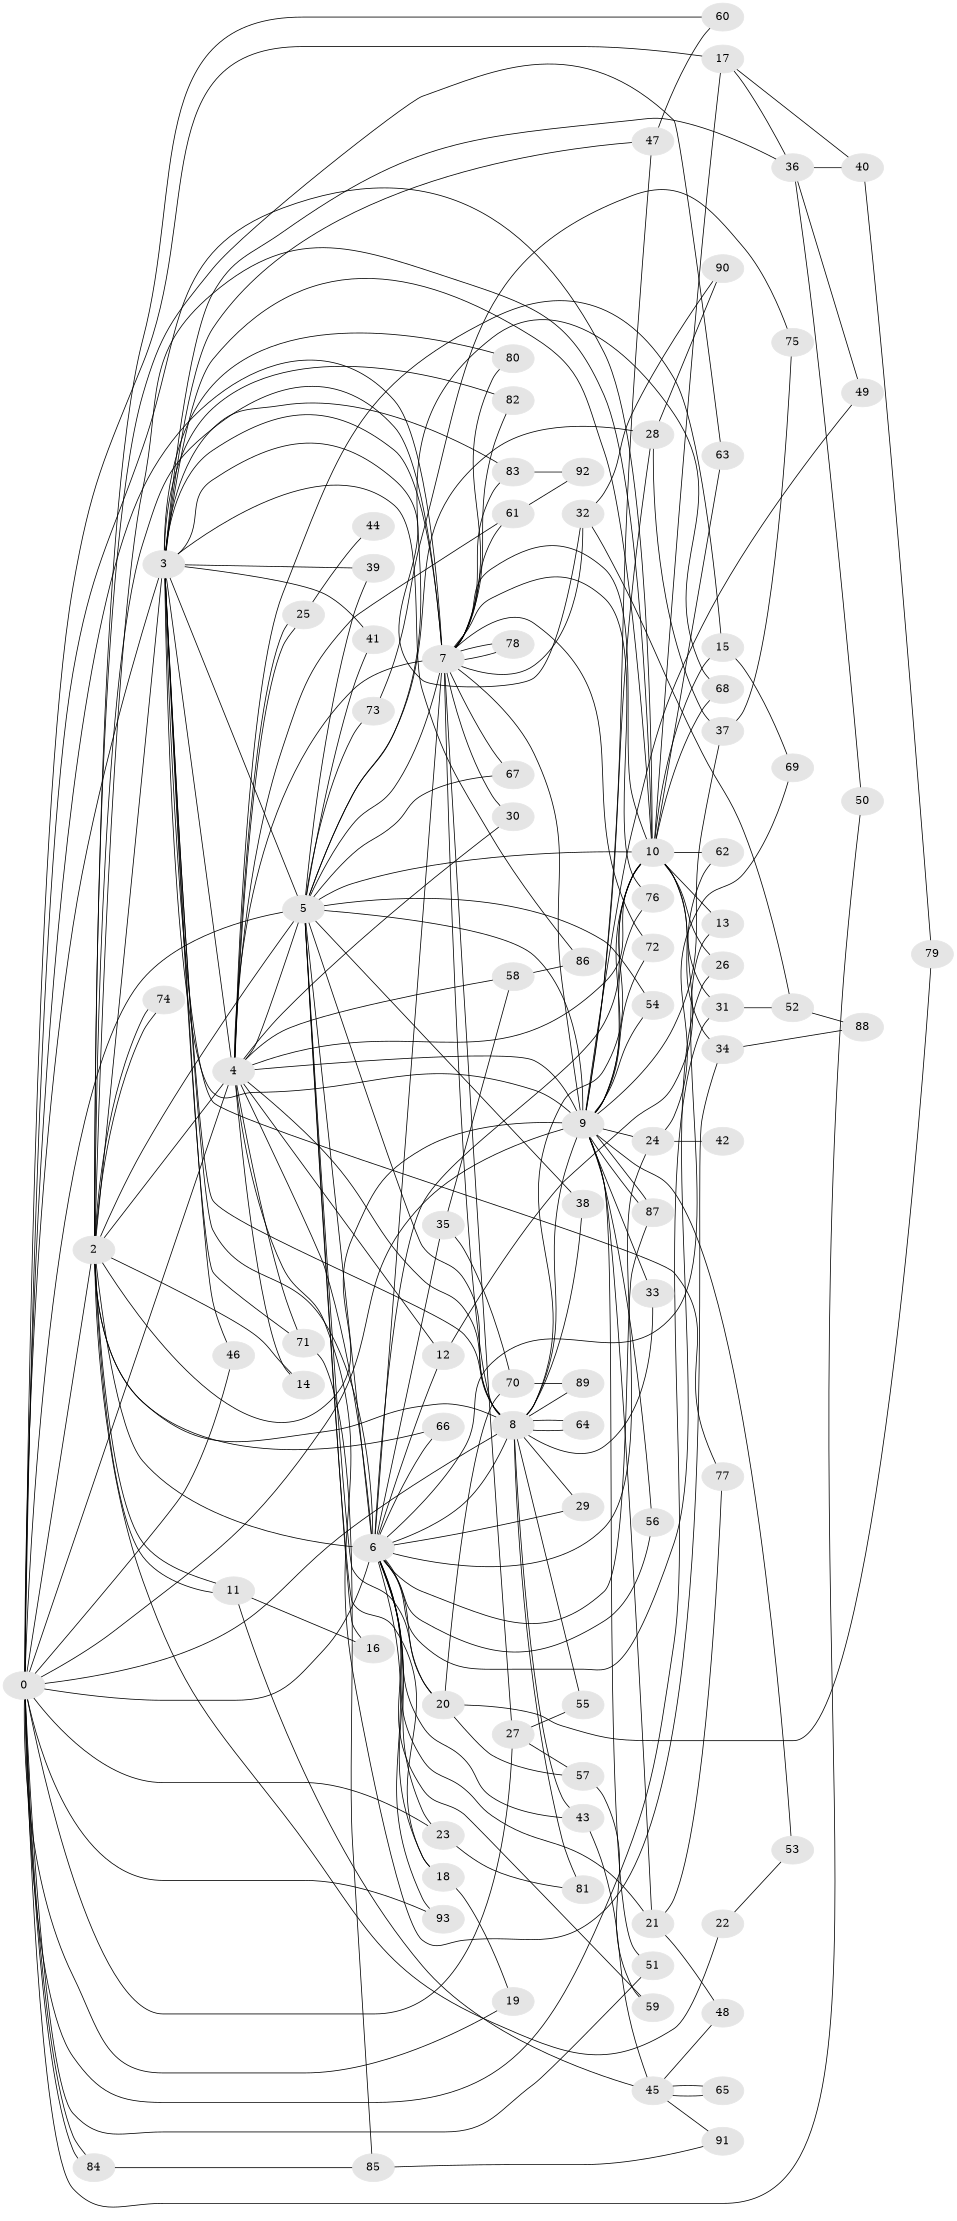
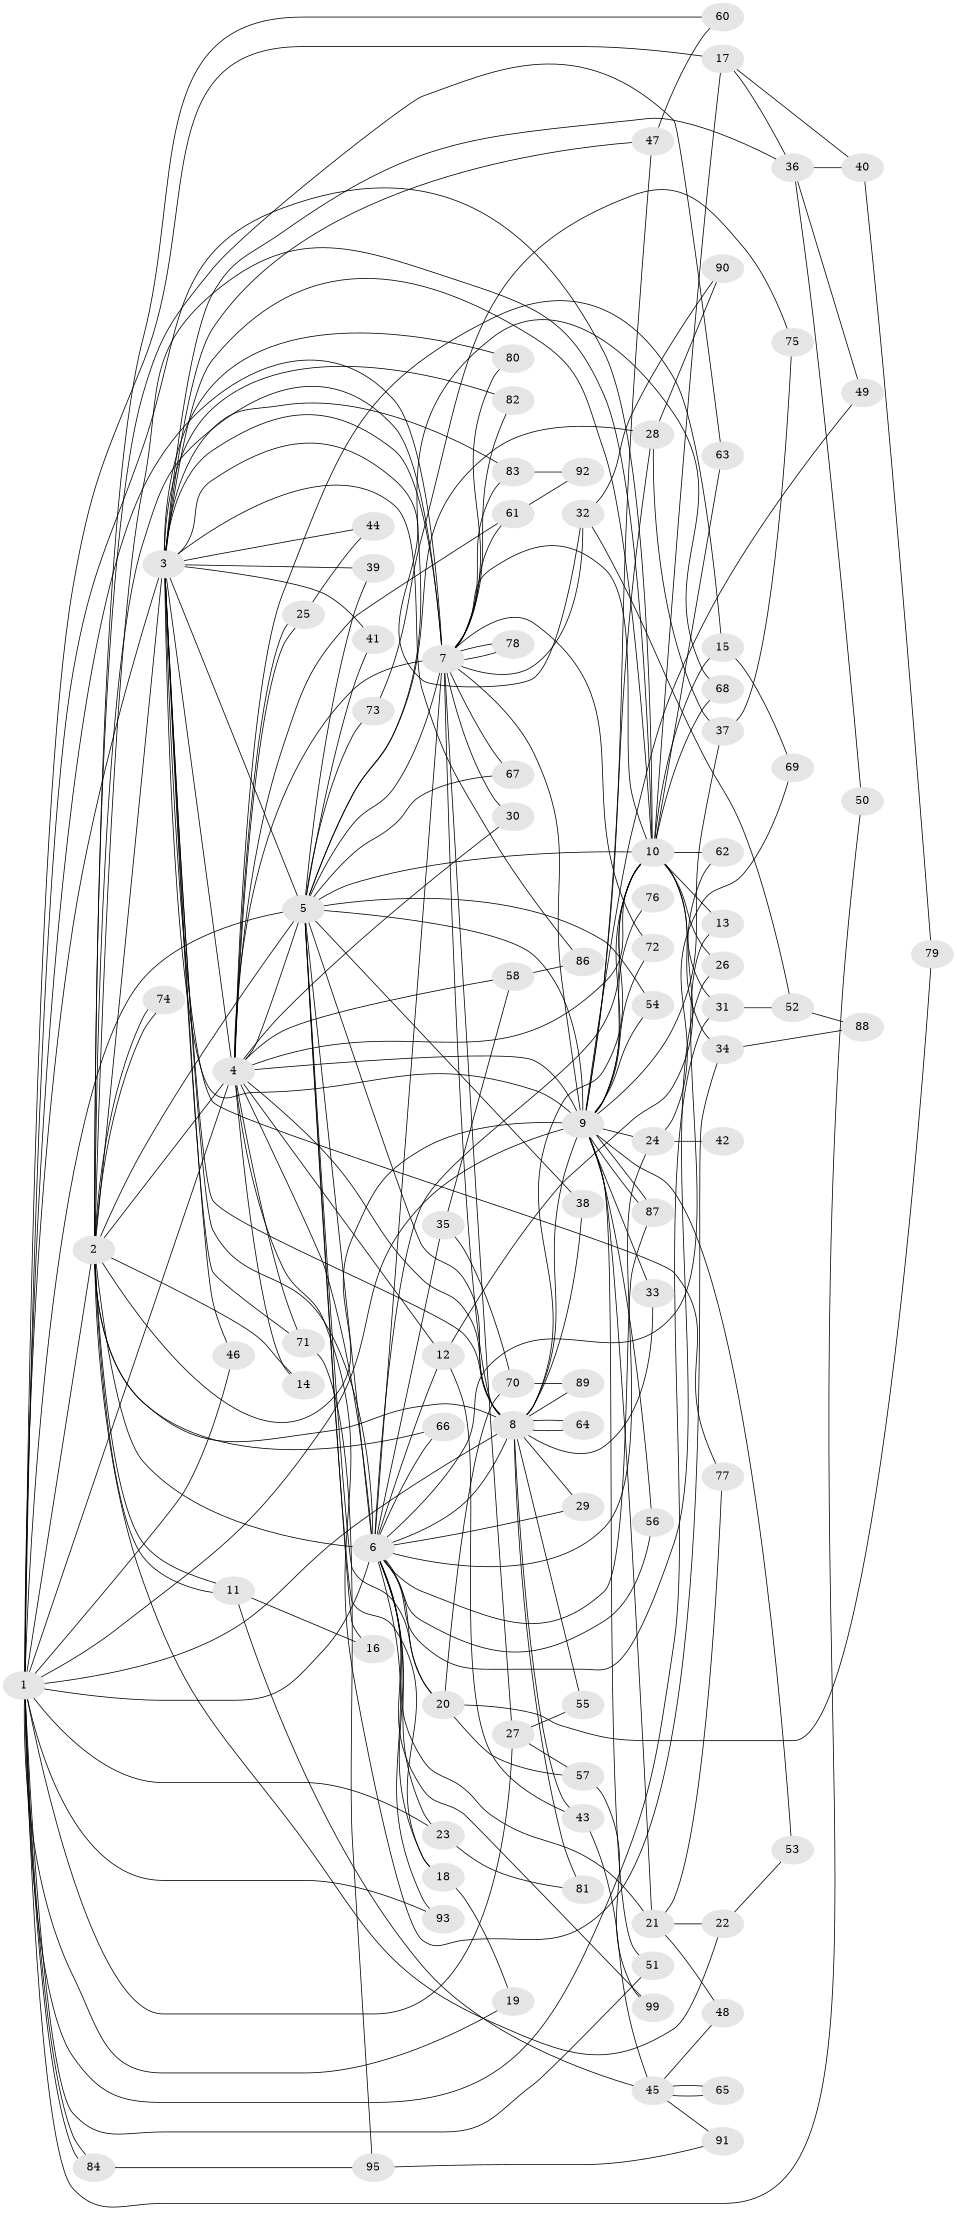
edge "44" -- "3": added
edge "7" -- "76": removed
node "0": label "0" -> "1"
edge "6" -- "43": now "12" -- "43"
edge "21" -- "22": added
node "59": label "59" -> "99"
node "85": label "85" -> "95"
